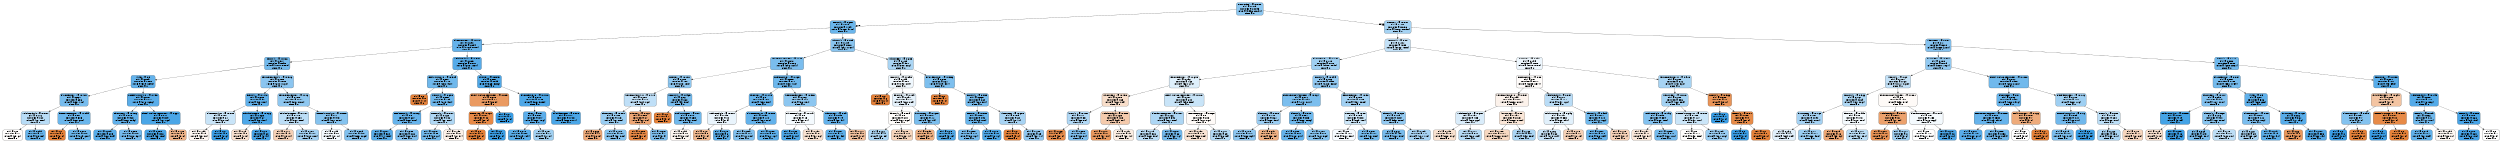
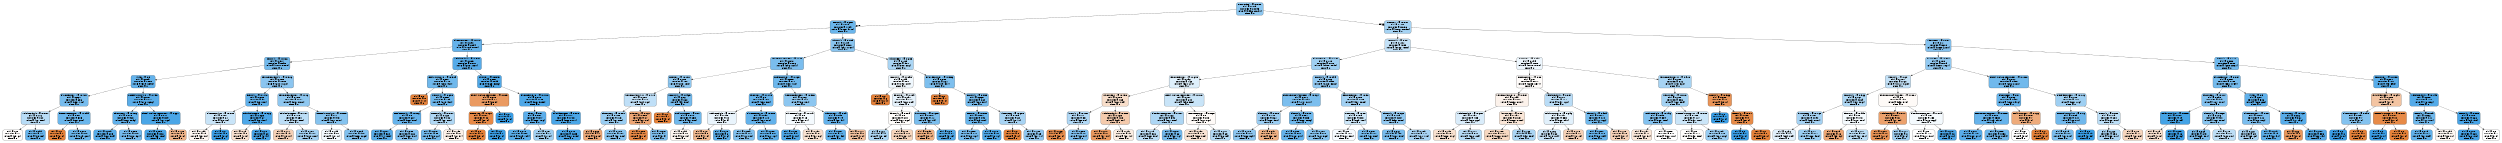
node "gini = 0.142 samples = 1683 value = [204, 2451] class = 1": added
node "gini = 0.353 samples = 342 value = [126, 424] class = 1": fillcolor #74baed -> #ffffff
node "gini = 0.201 samples = 356 value = [63, 494] class = 1": label "gini = 0.201 samples = 356 value = [63, 494] class = 1" -> "gini = 0.201 samples = 356 value = [63, 494] heart = 1"
